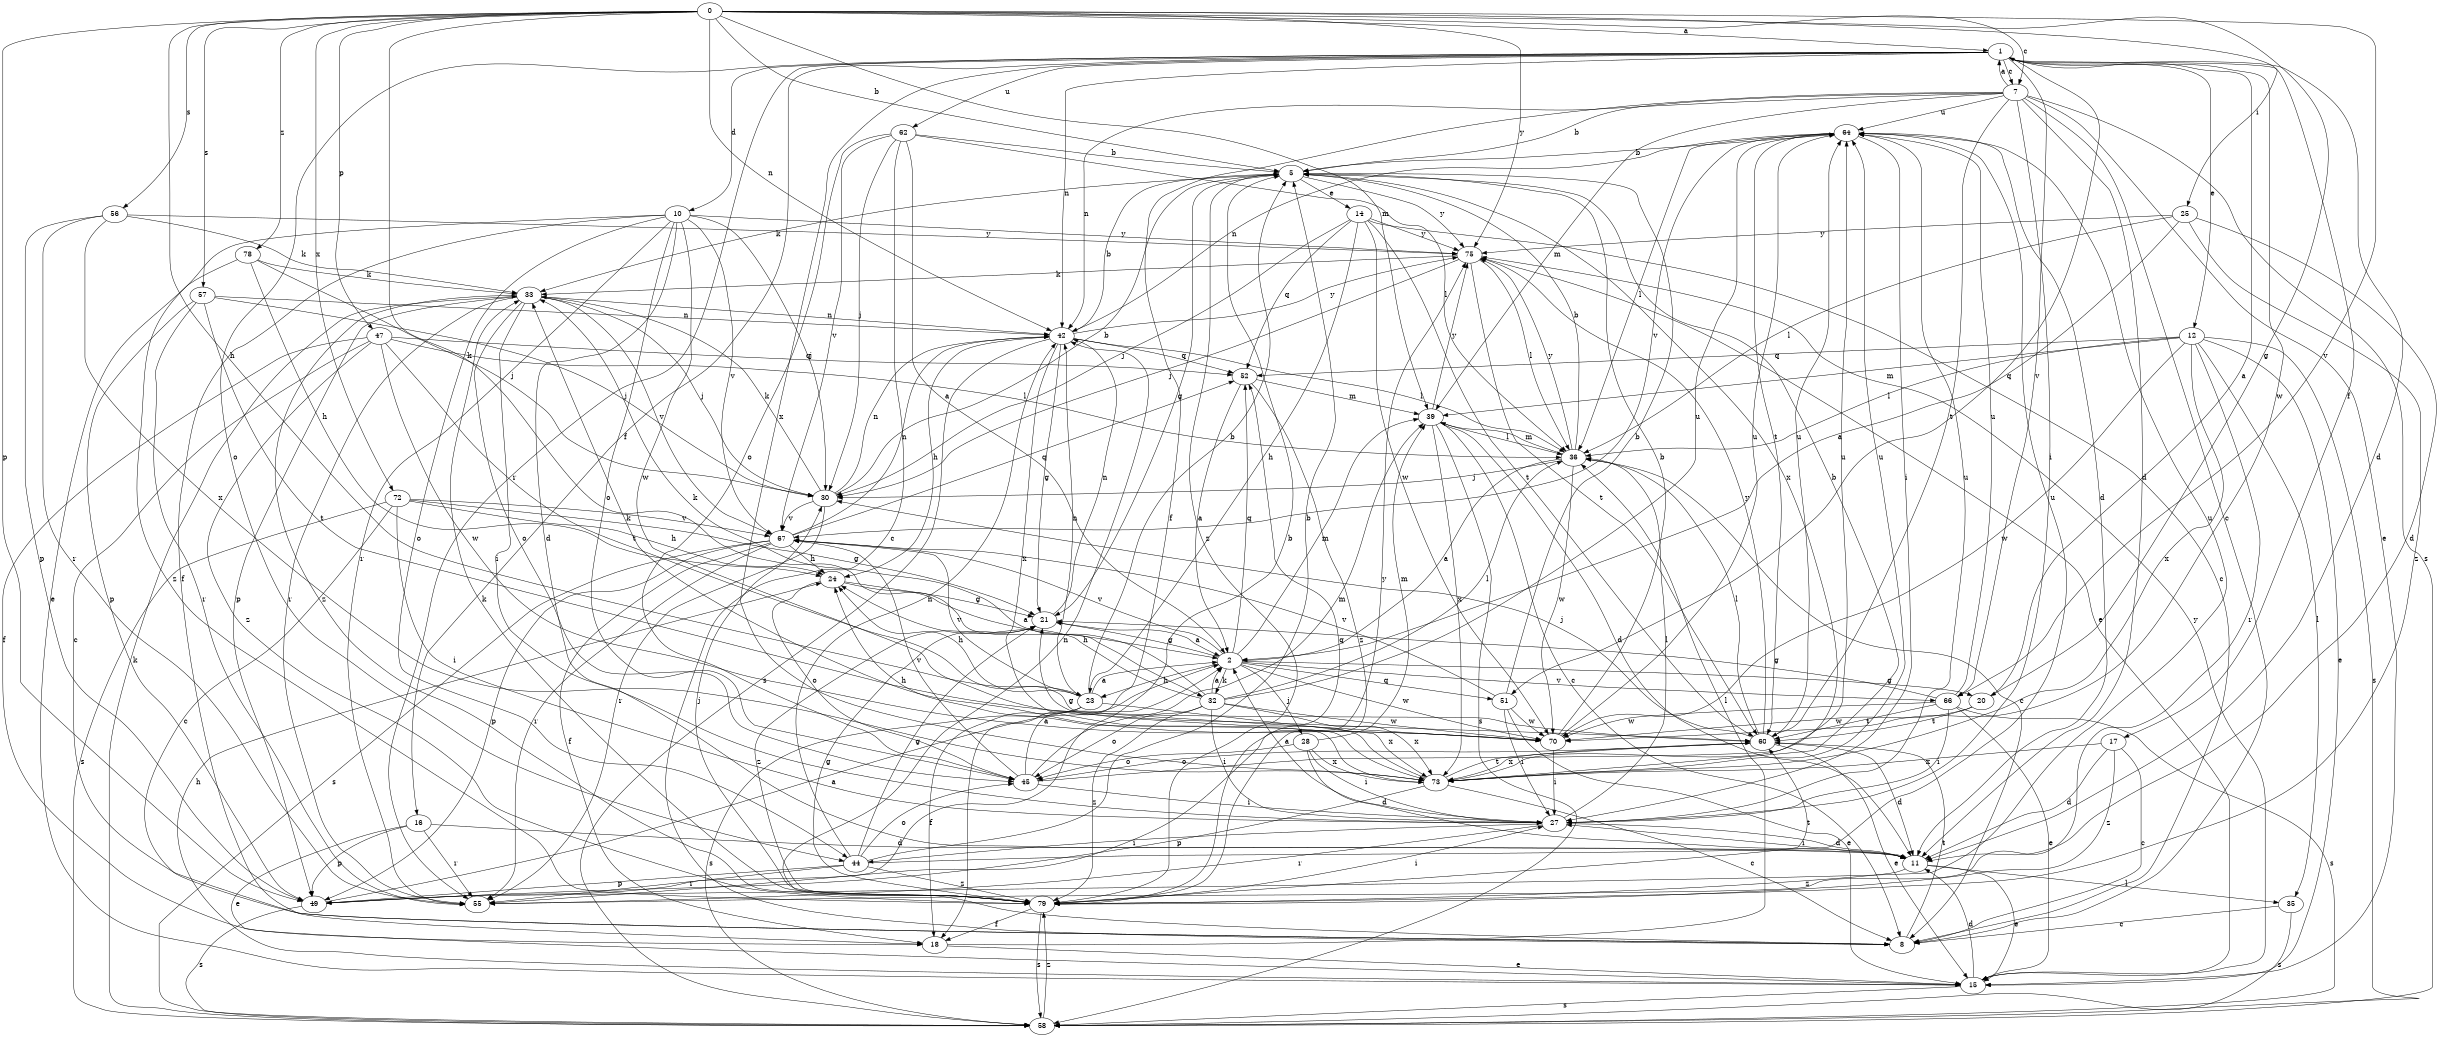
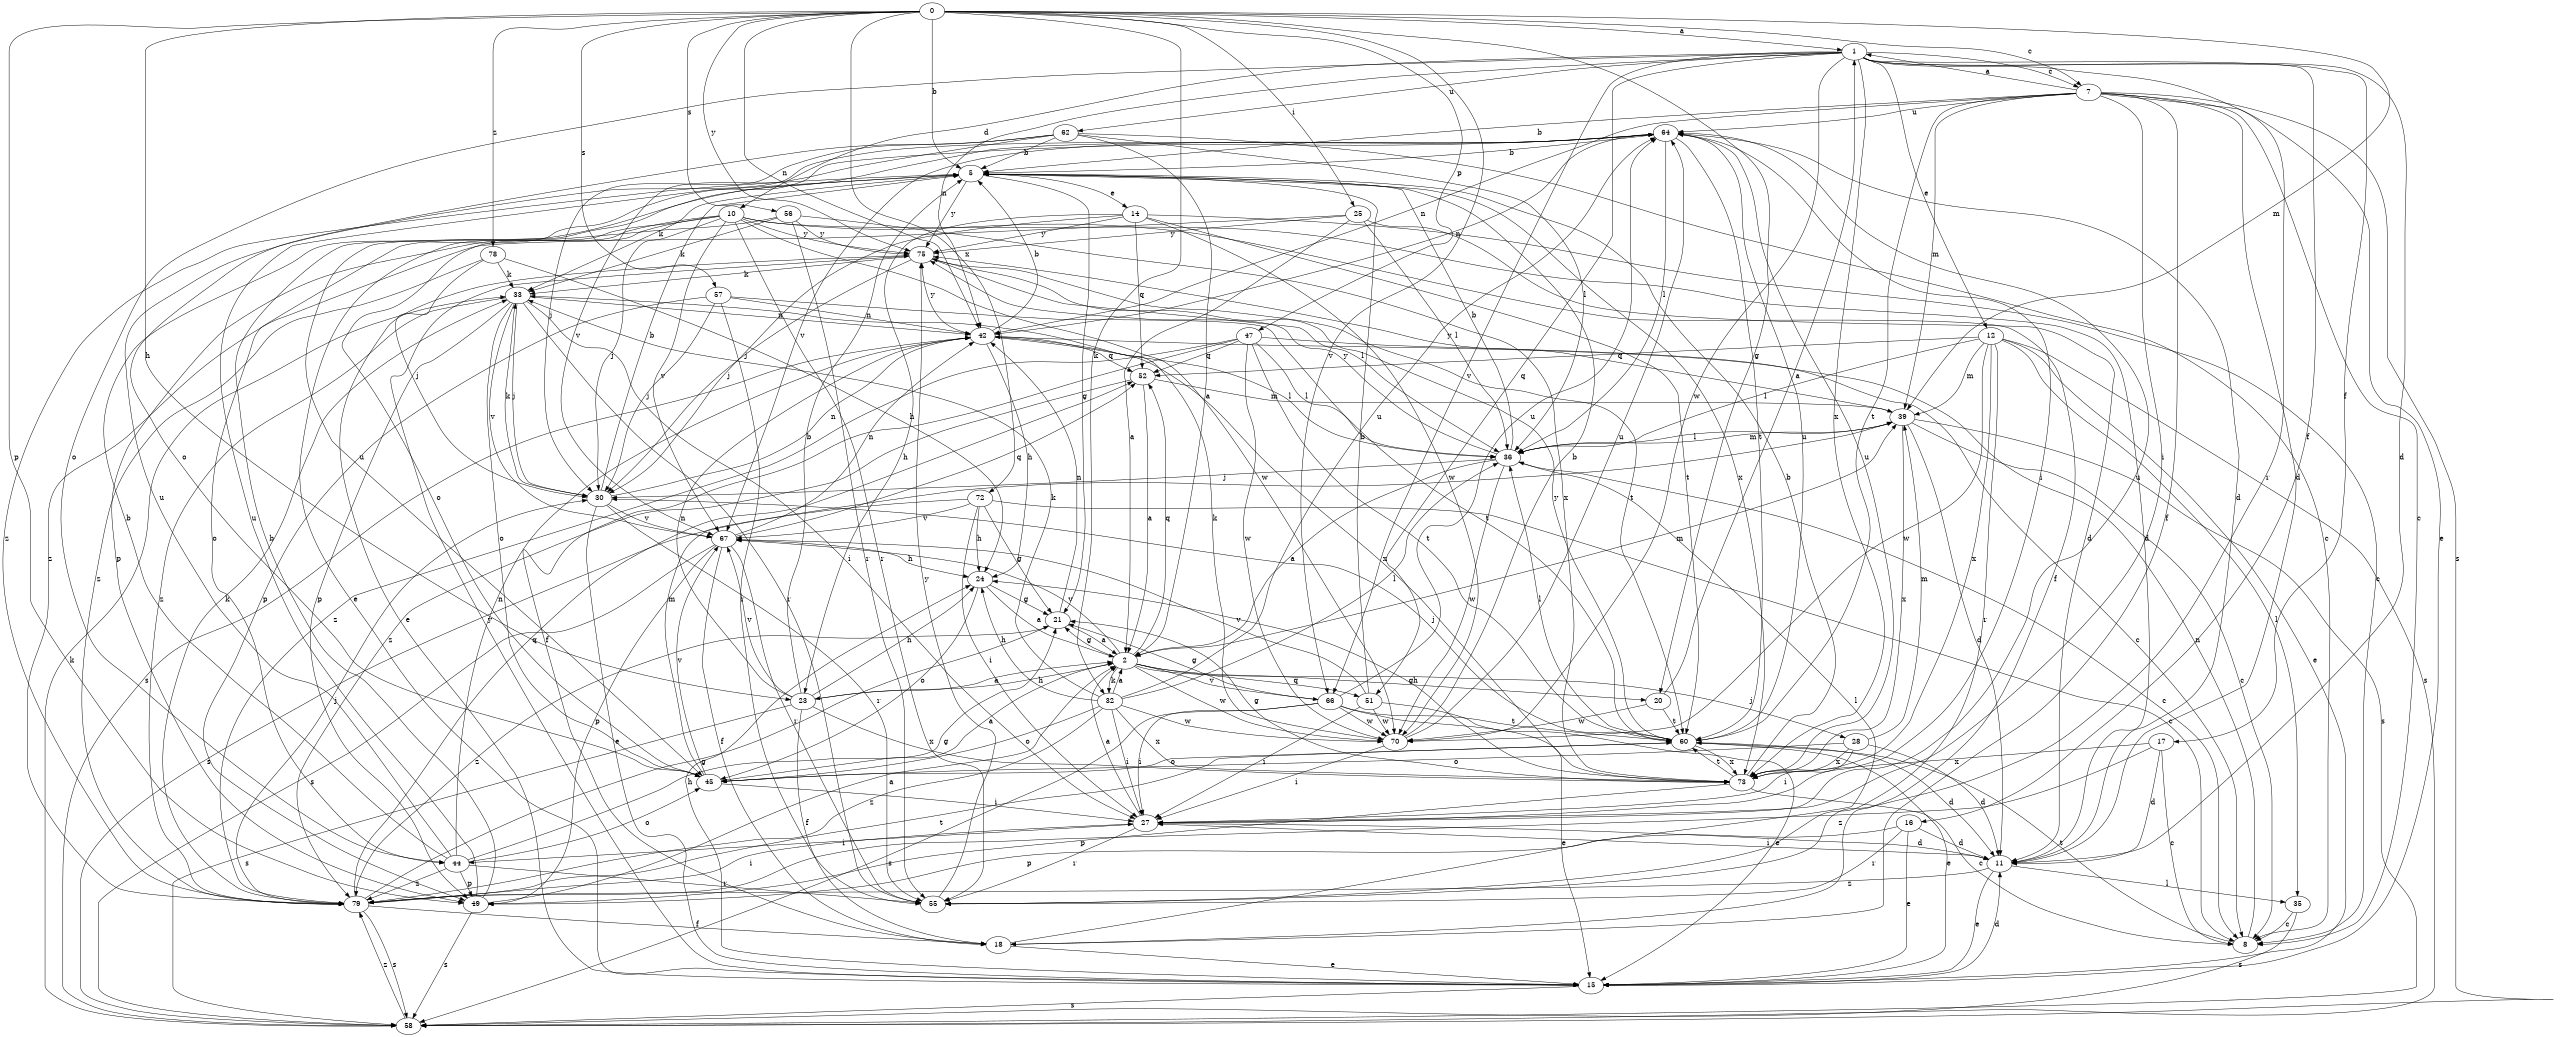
edge "42" -> "21": removed, label "g"
edge "27" -> "36": removed, label "l"
edge "45" -> "64": reversed
edge "30" -> "15": added, label "e"
